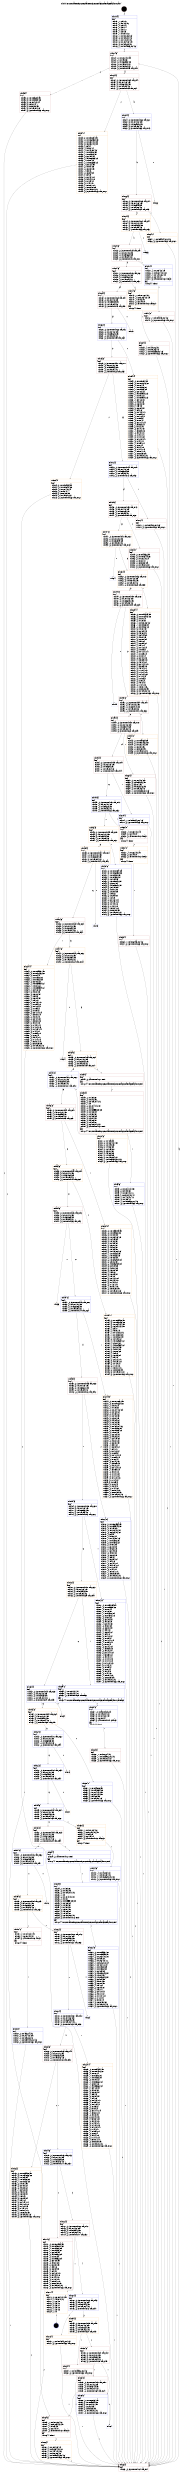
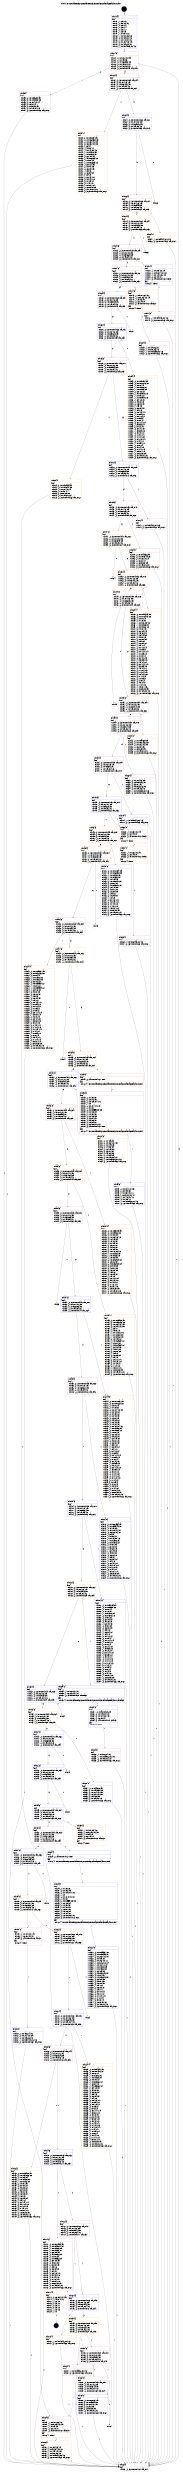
node "0x401d75 [23]": removed
